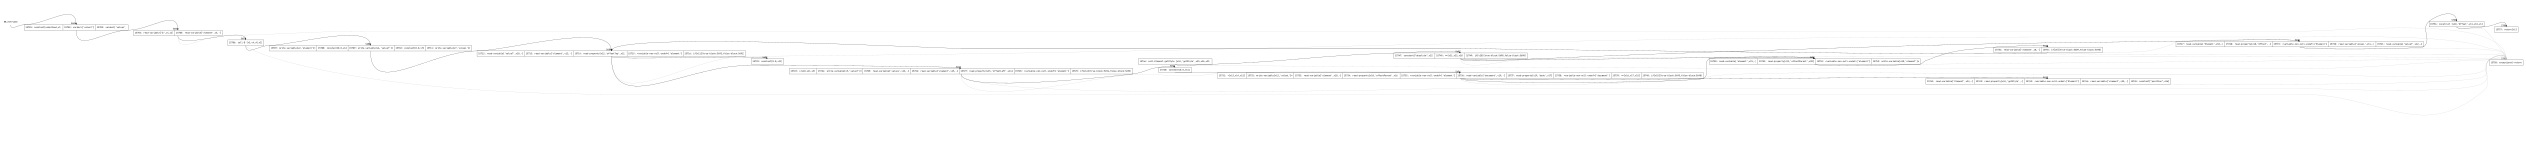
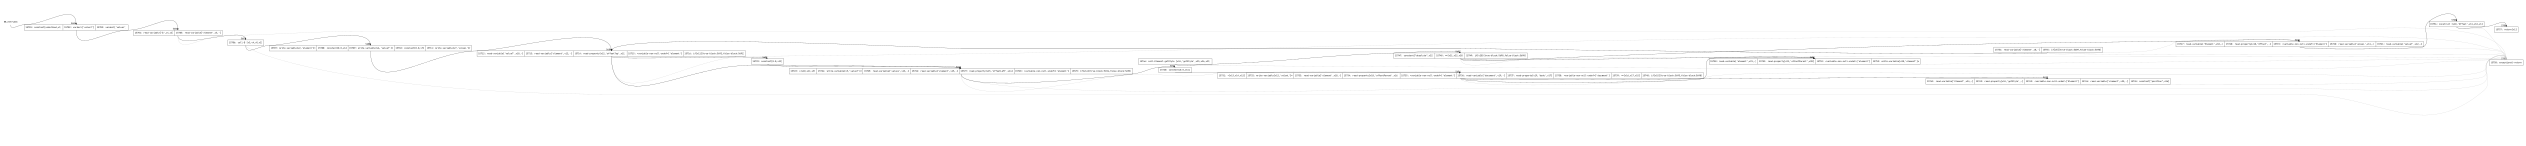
edge "15750: read-variable['element',v21,-]" -> "15754: read-variable['element',v8,-]": removed
edge "15722: constant[0.0,v11]" -> "15723: +[v10,v11,v9]": added
